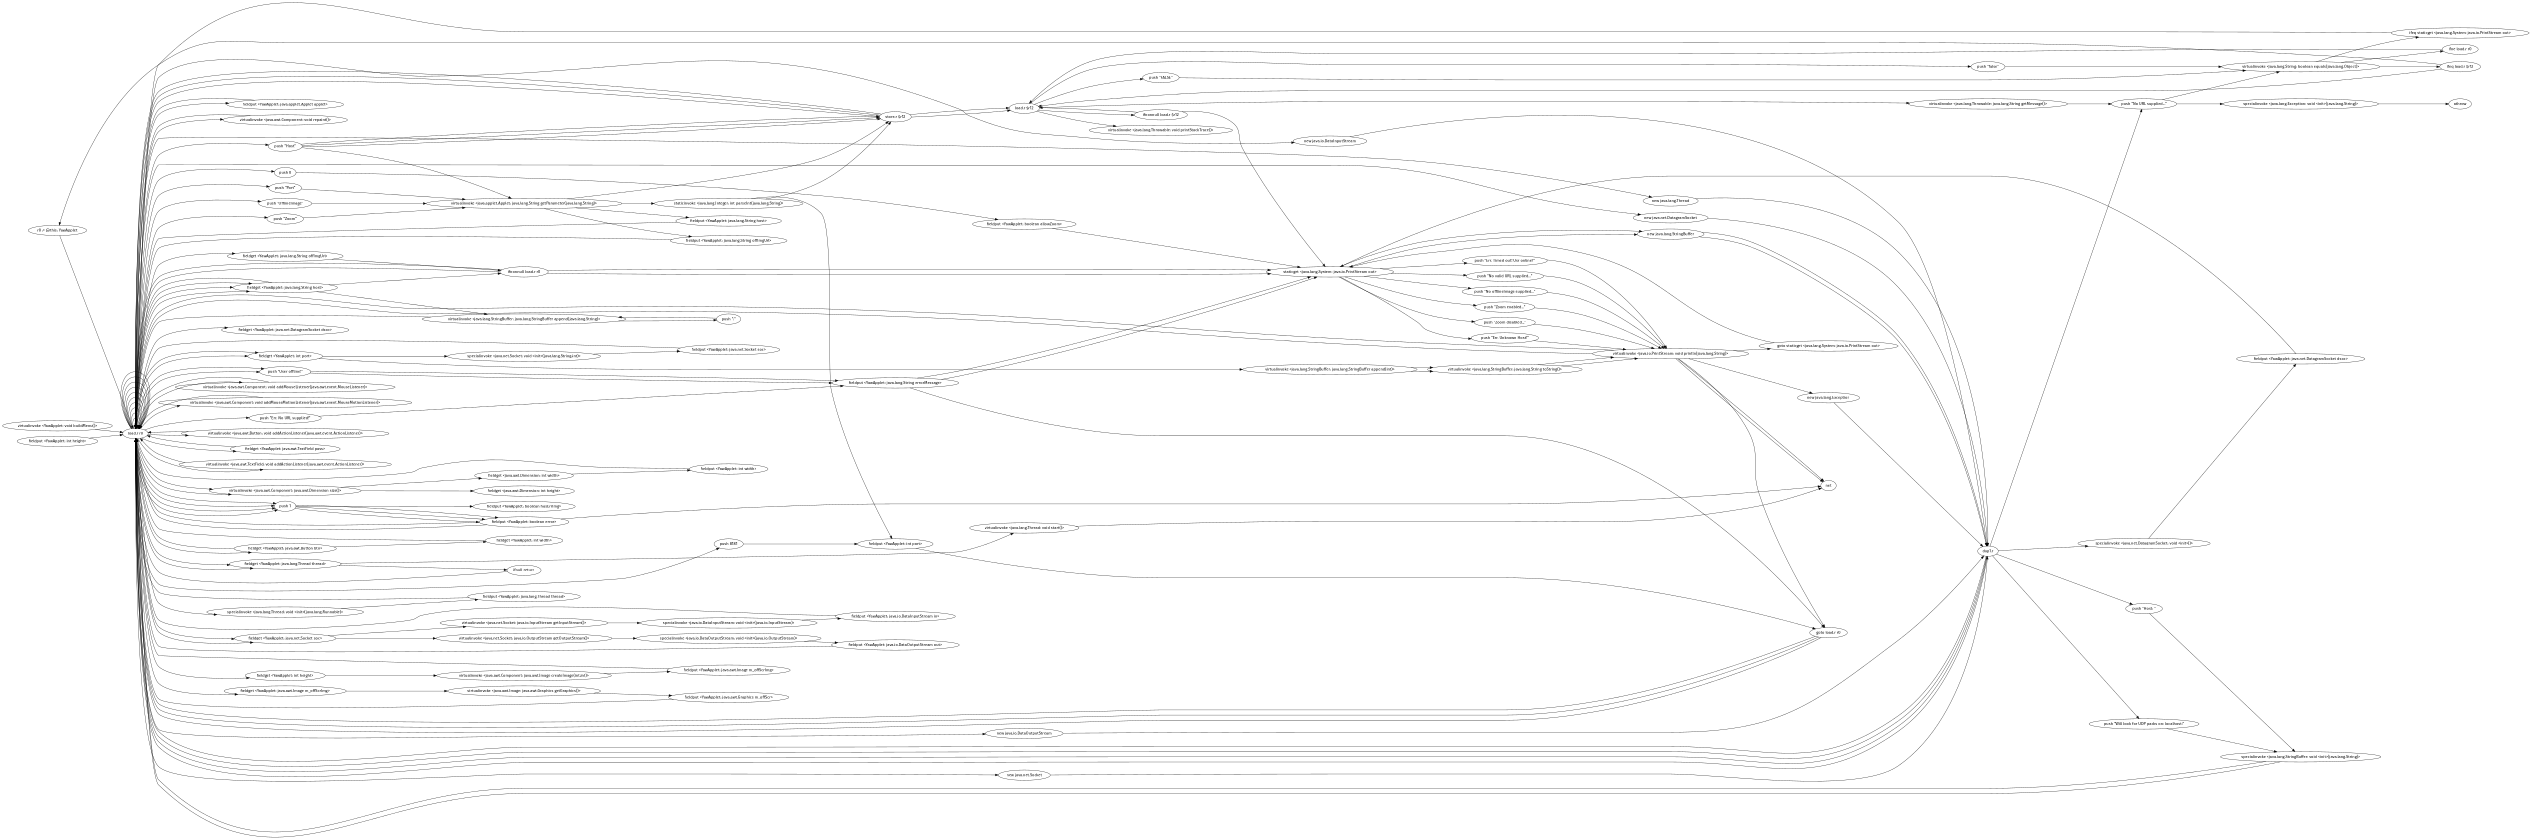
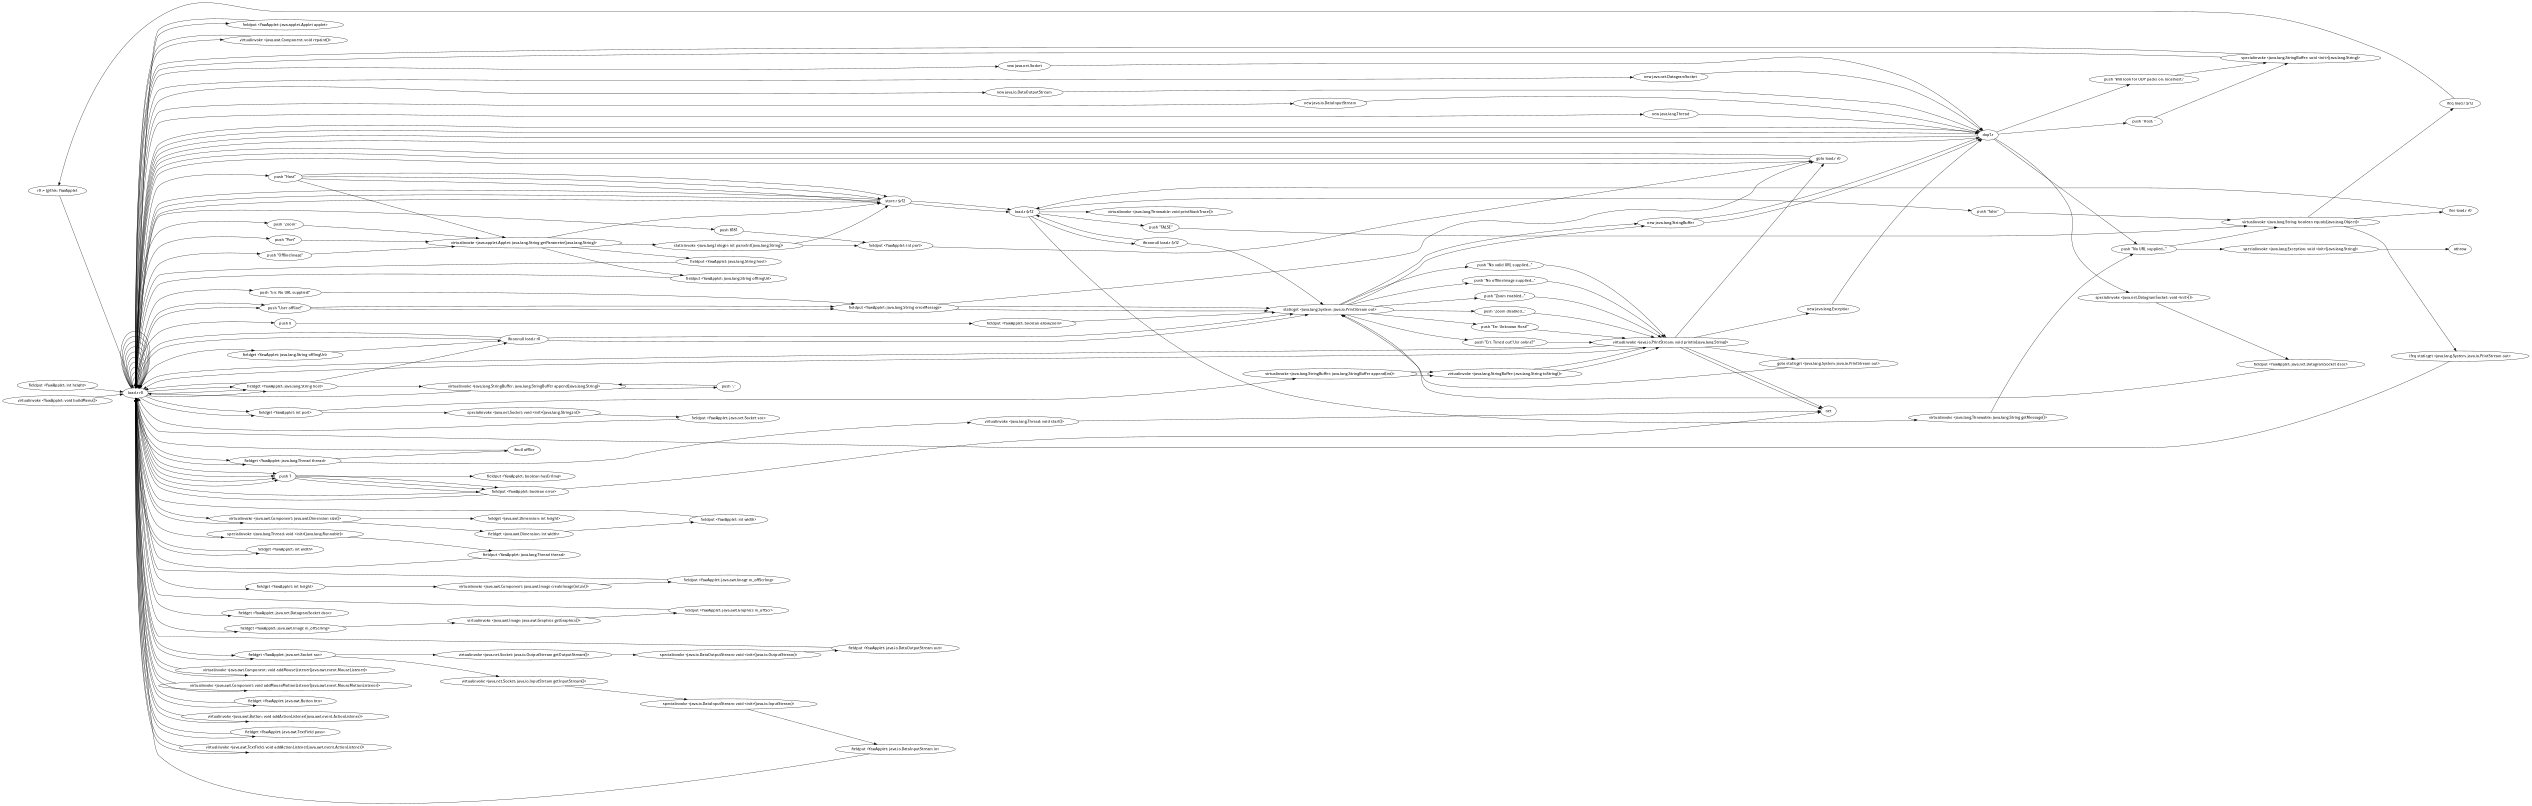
edge "ifeq load.r $r12" -> "load.r $r12": removed
edge "fieldget <YawApplet: java.awt.Button btn>" -> "fieldget <YawApplet: int width>": now "load.r r0" -> "fieldget <YawApplet: int width>"
node "ifnull return": label "ifnull return" -> "ifnull offScr"
